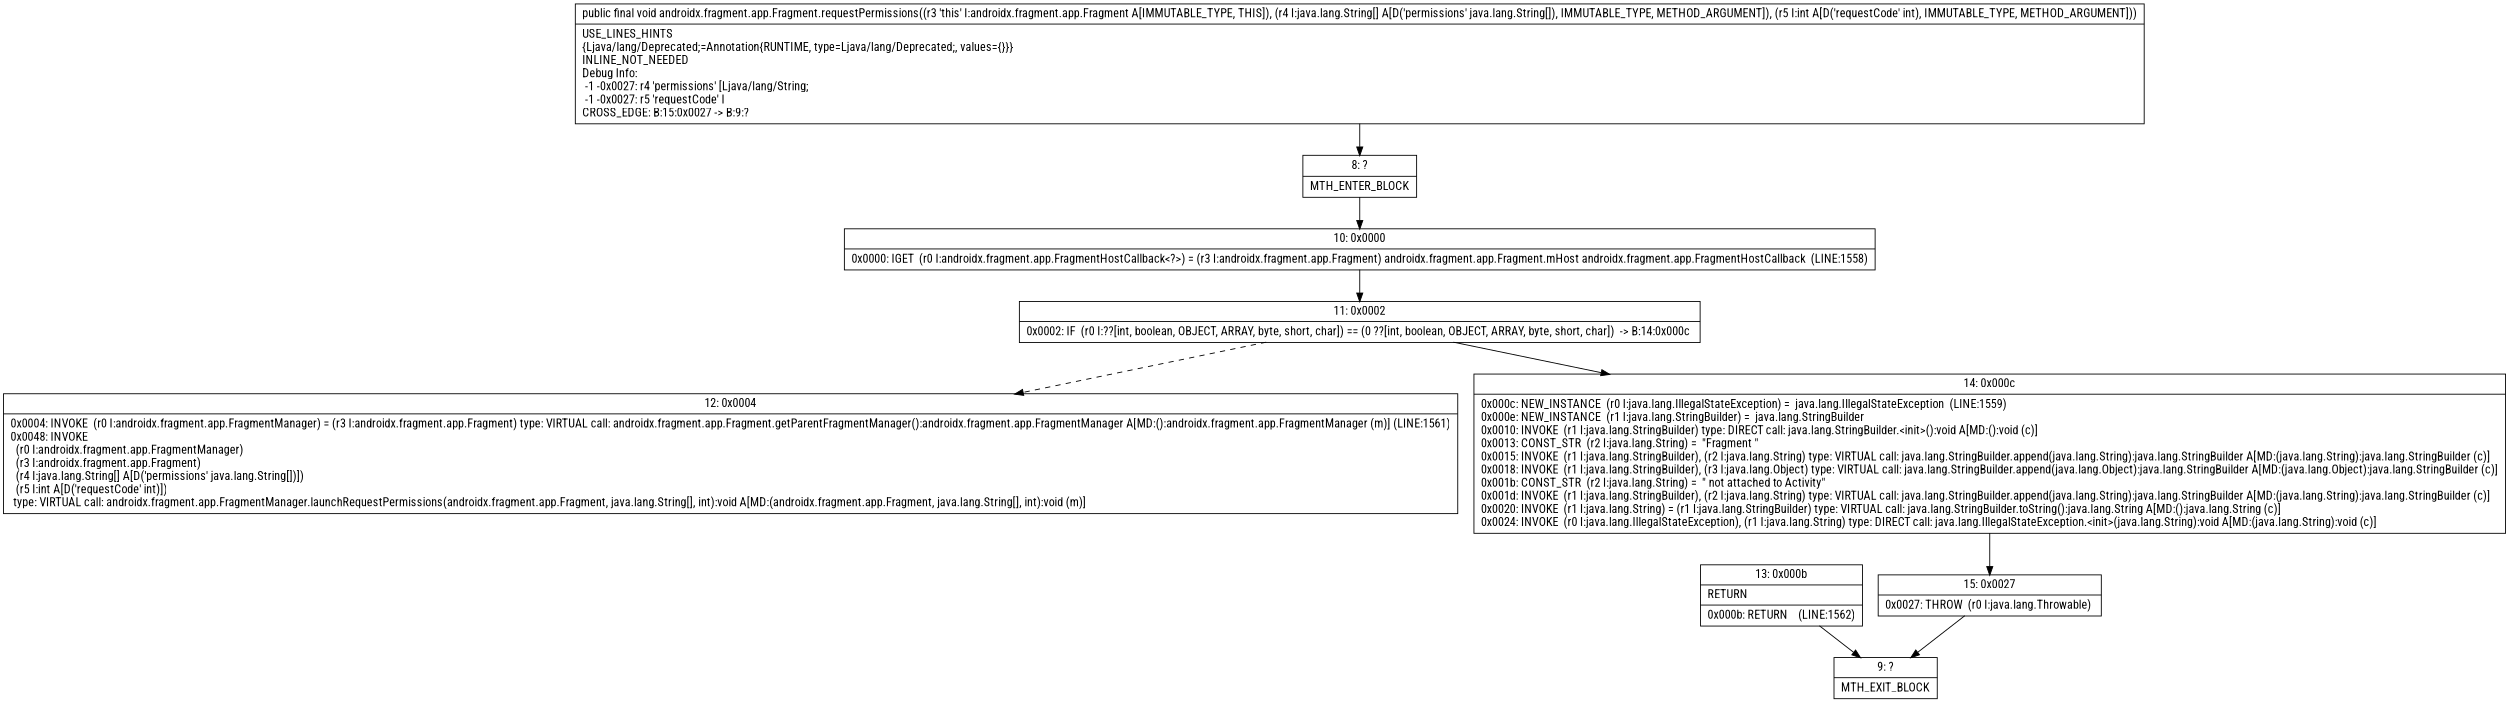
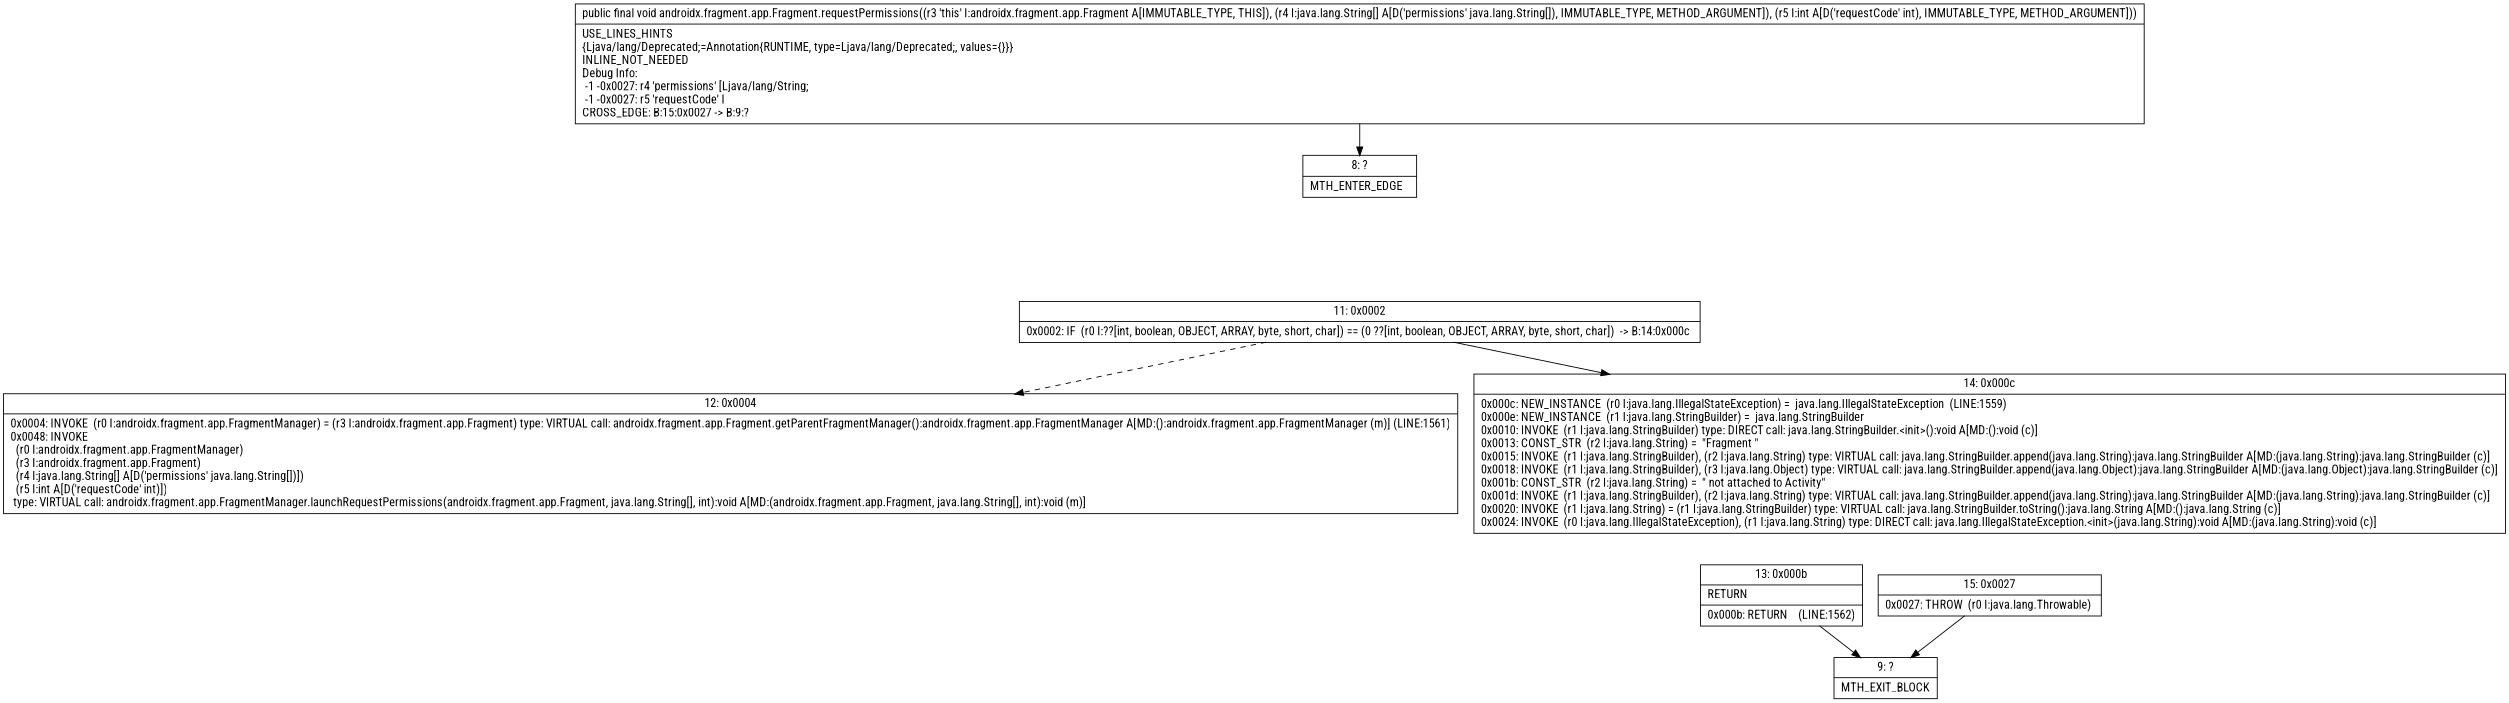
node "8: ?": text "MTH_ENTER_BLOCK" -> "MTH_ENTER_EDGE"
node "10: 0x0000": removed
edge "14: 0x000c" -> "15: 0x0027": removed
